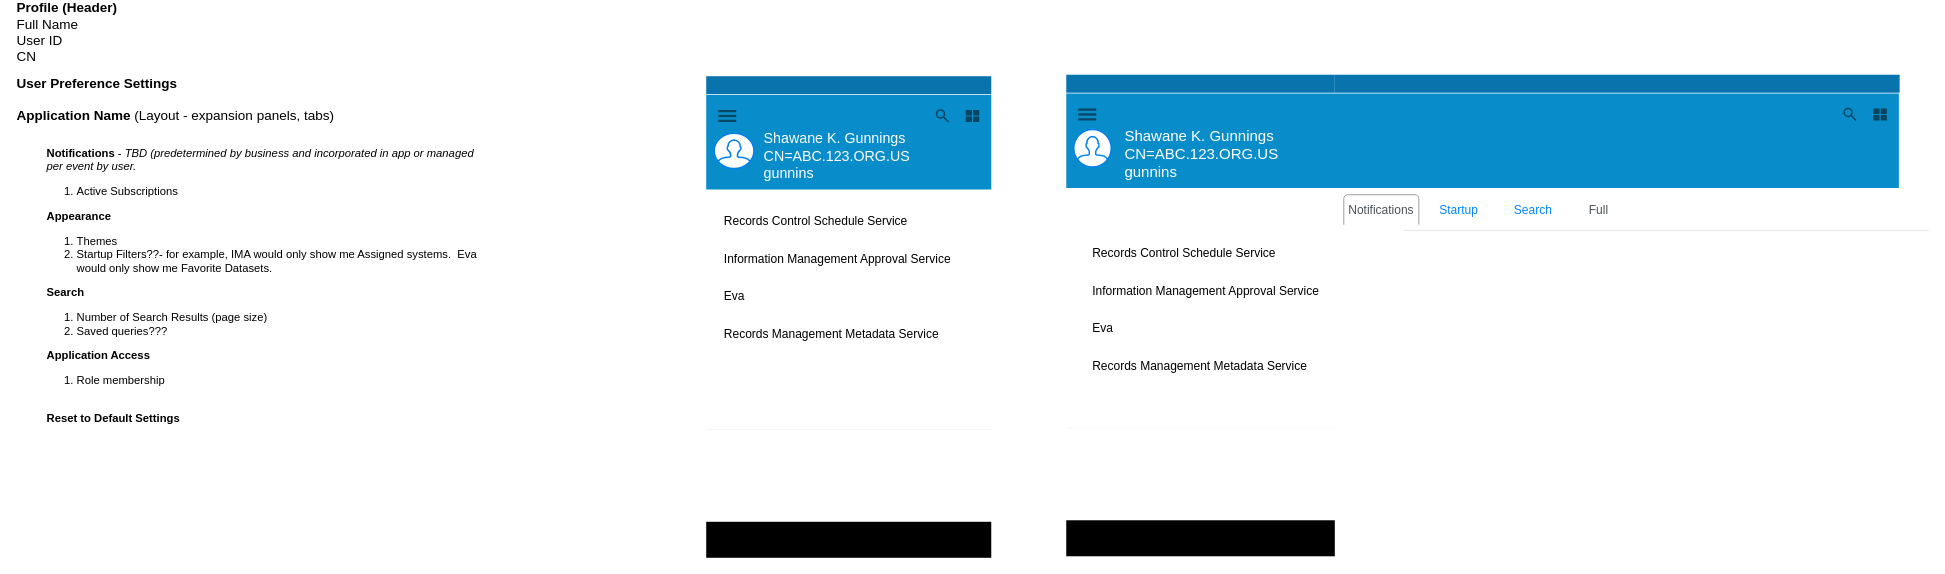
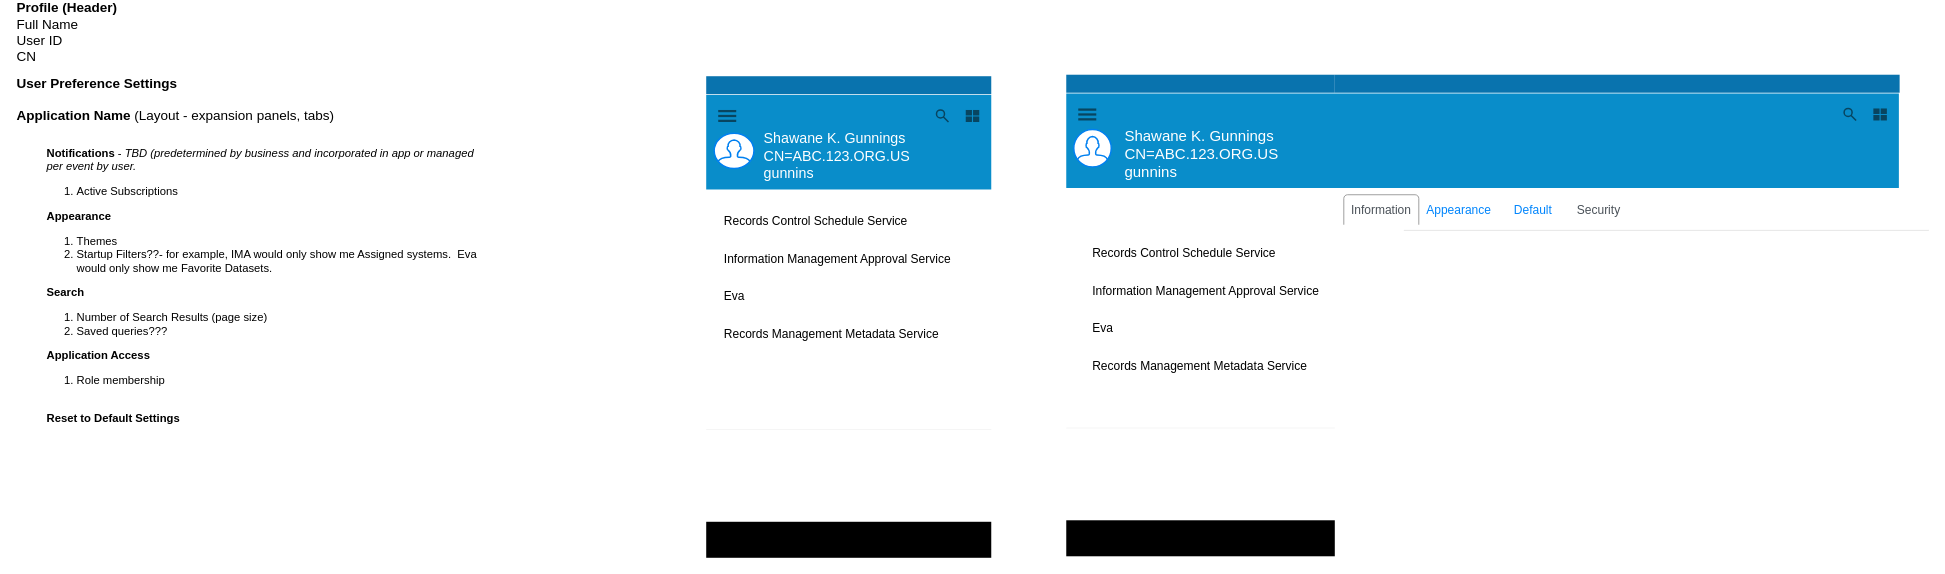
node "Notifications": label "Notifications" -> "Information"
node "Startup": label "Startup" -> "Appearance"
node "Search": label "Search" -> "Default"
node "Full": label "Full" -> "Security"
